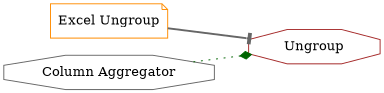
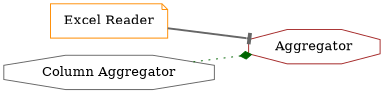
node "Excel Ungroup": label "Excel Ungroup" -> "Excel Reader"
node "Ungroup": label "Ungroup" -> "Aggregator"
